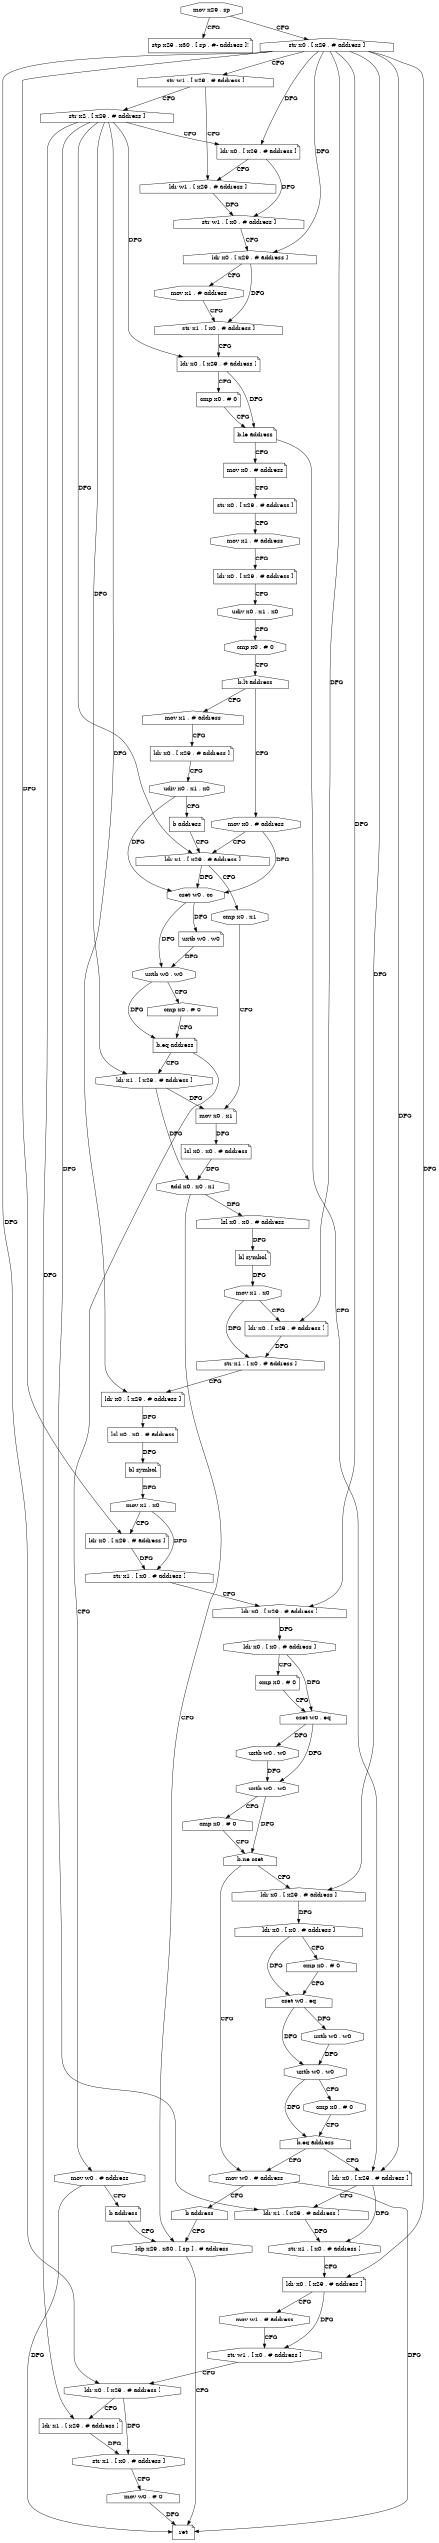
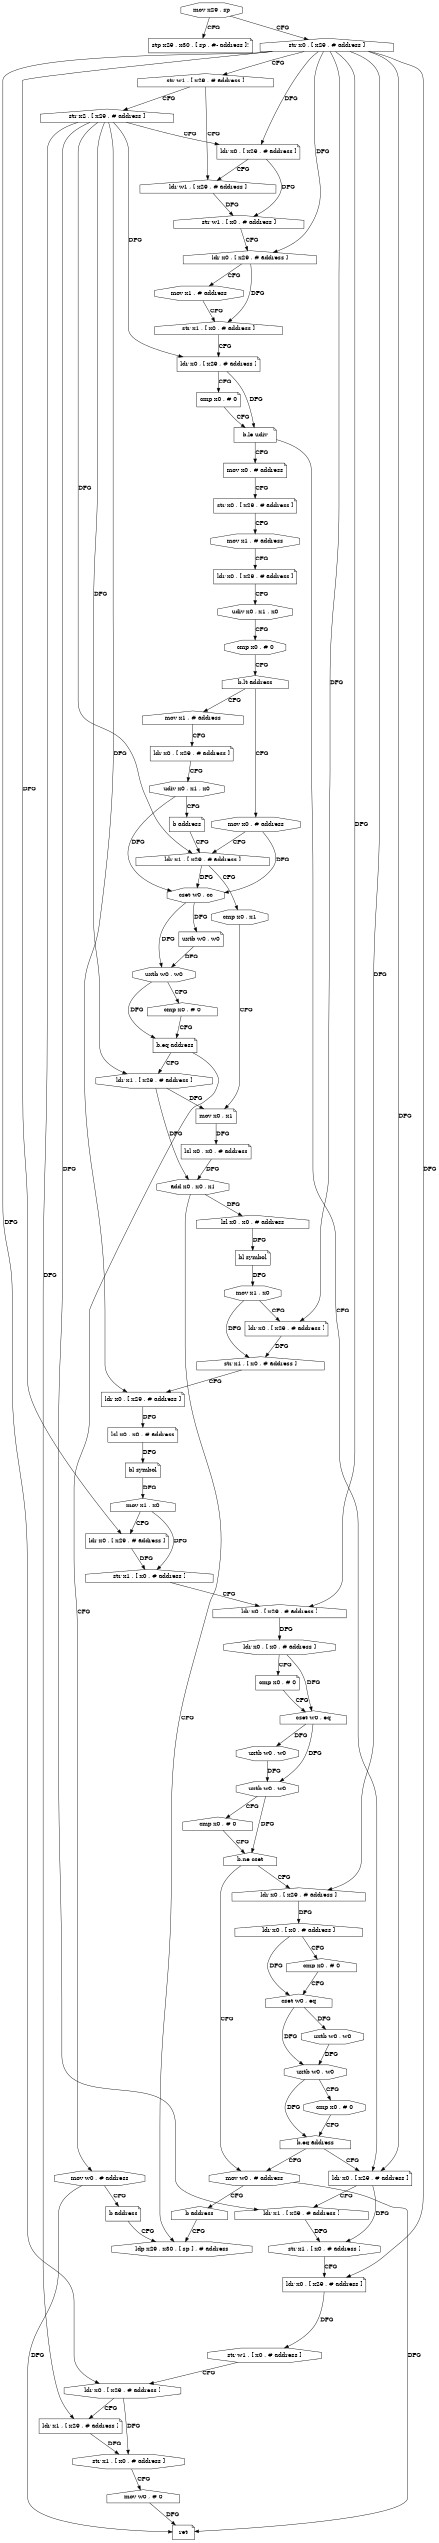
node "b.le address": label "b.le address" -> "b.le udiv"
node "mov w1 , # address": removed
edge "ldp x29 , x30 , [ sp ] , # address" -> "ret": removed, label "CFG"
